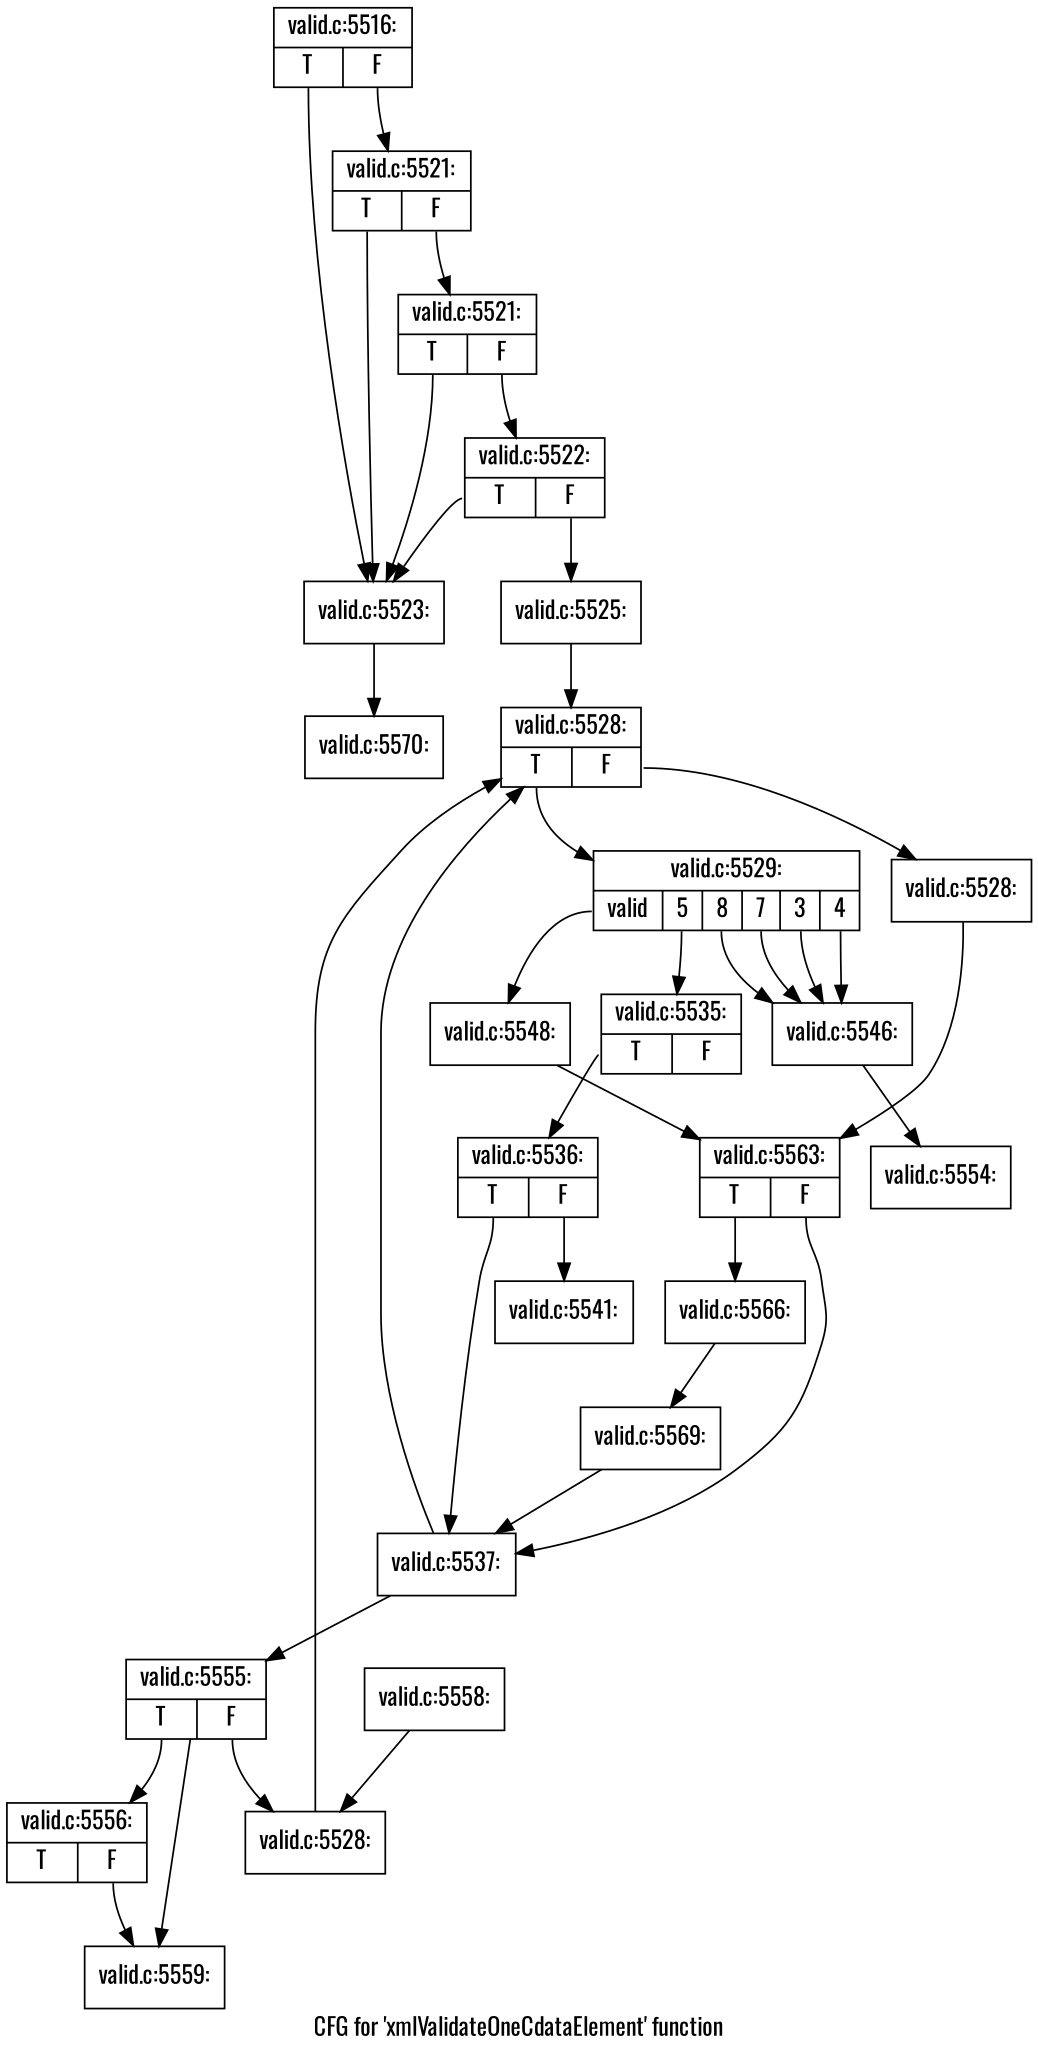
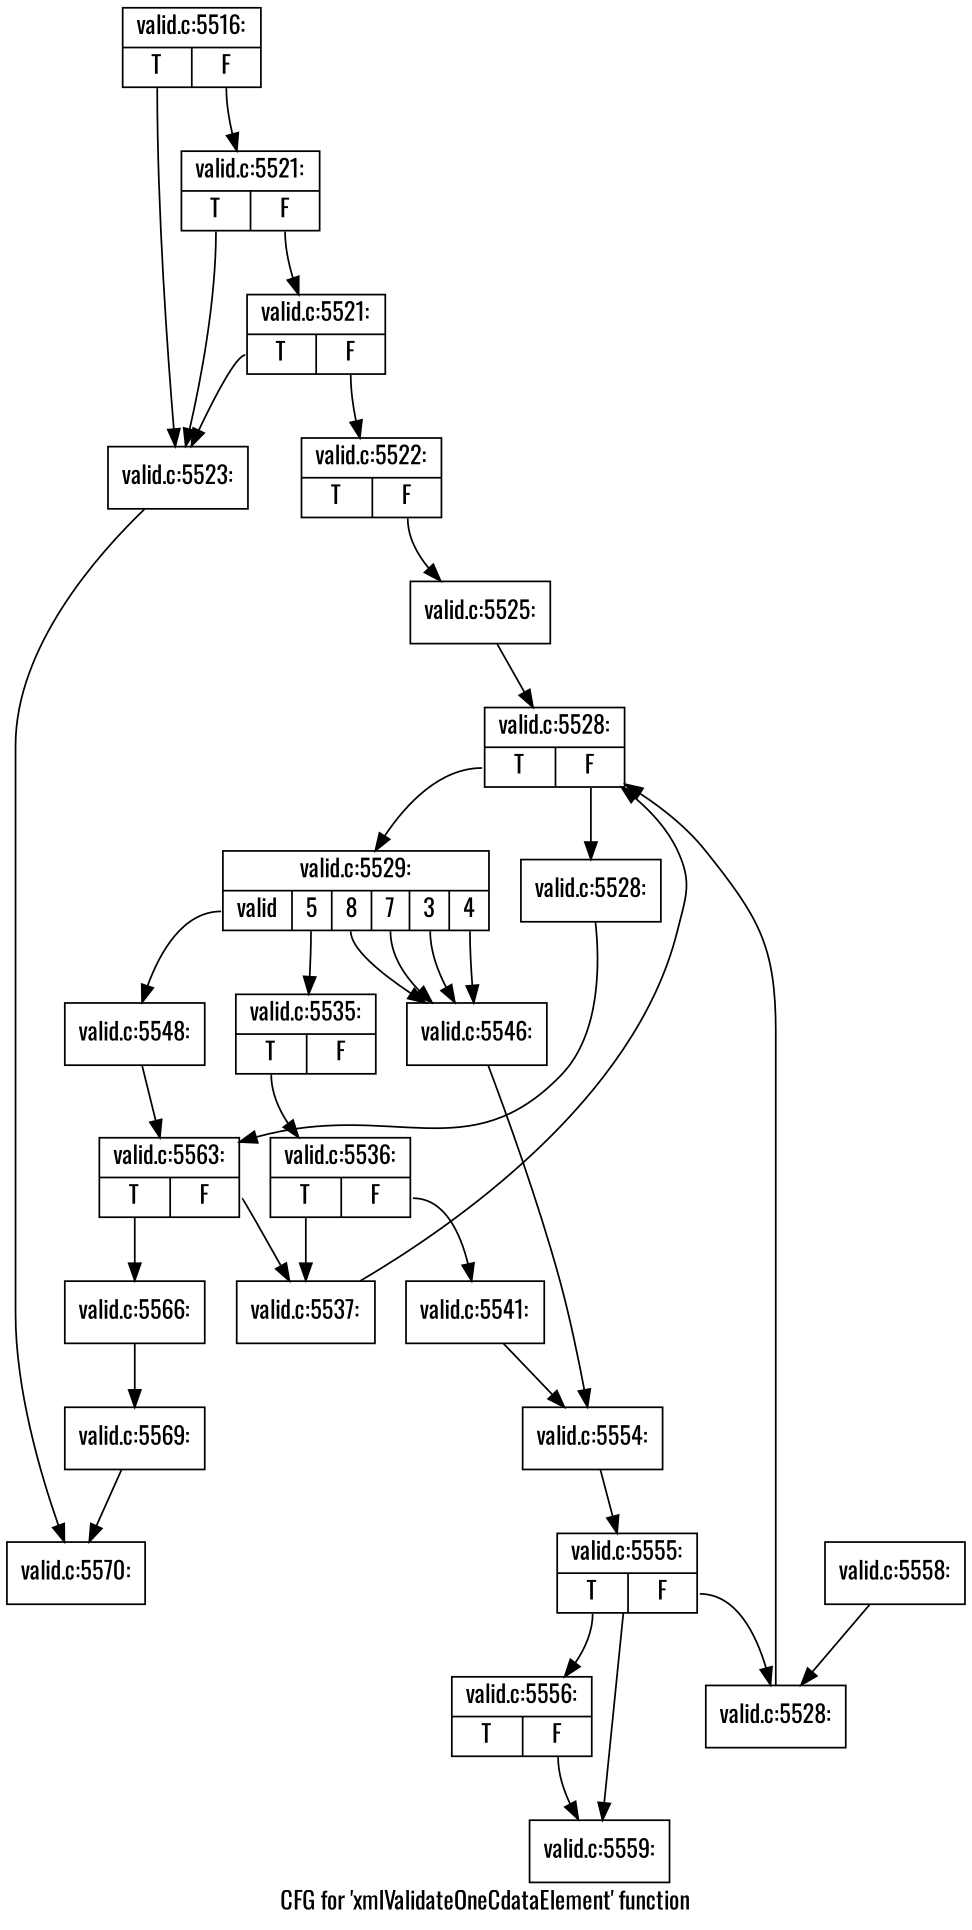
edge "valid.c:5522:" -> "valid.c:5523:": removed
edge "valid.c:5541:" -> "valid.c:5554:": added
edge "valid.c:5569:" -> "valid.c:5537:": now "valid.c:5569:" -> "valid.c:5570:"
edge "valid.c:5537:" -> "valid.c:5555:": now "valid.c:5554:" -> "valid.c:5555:"
